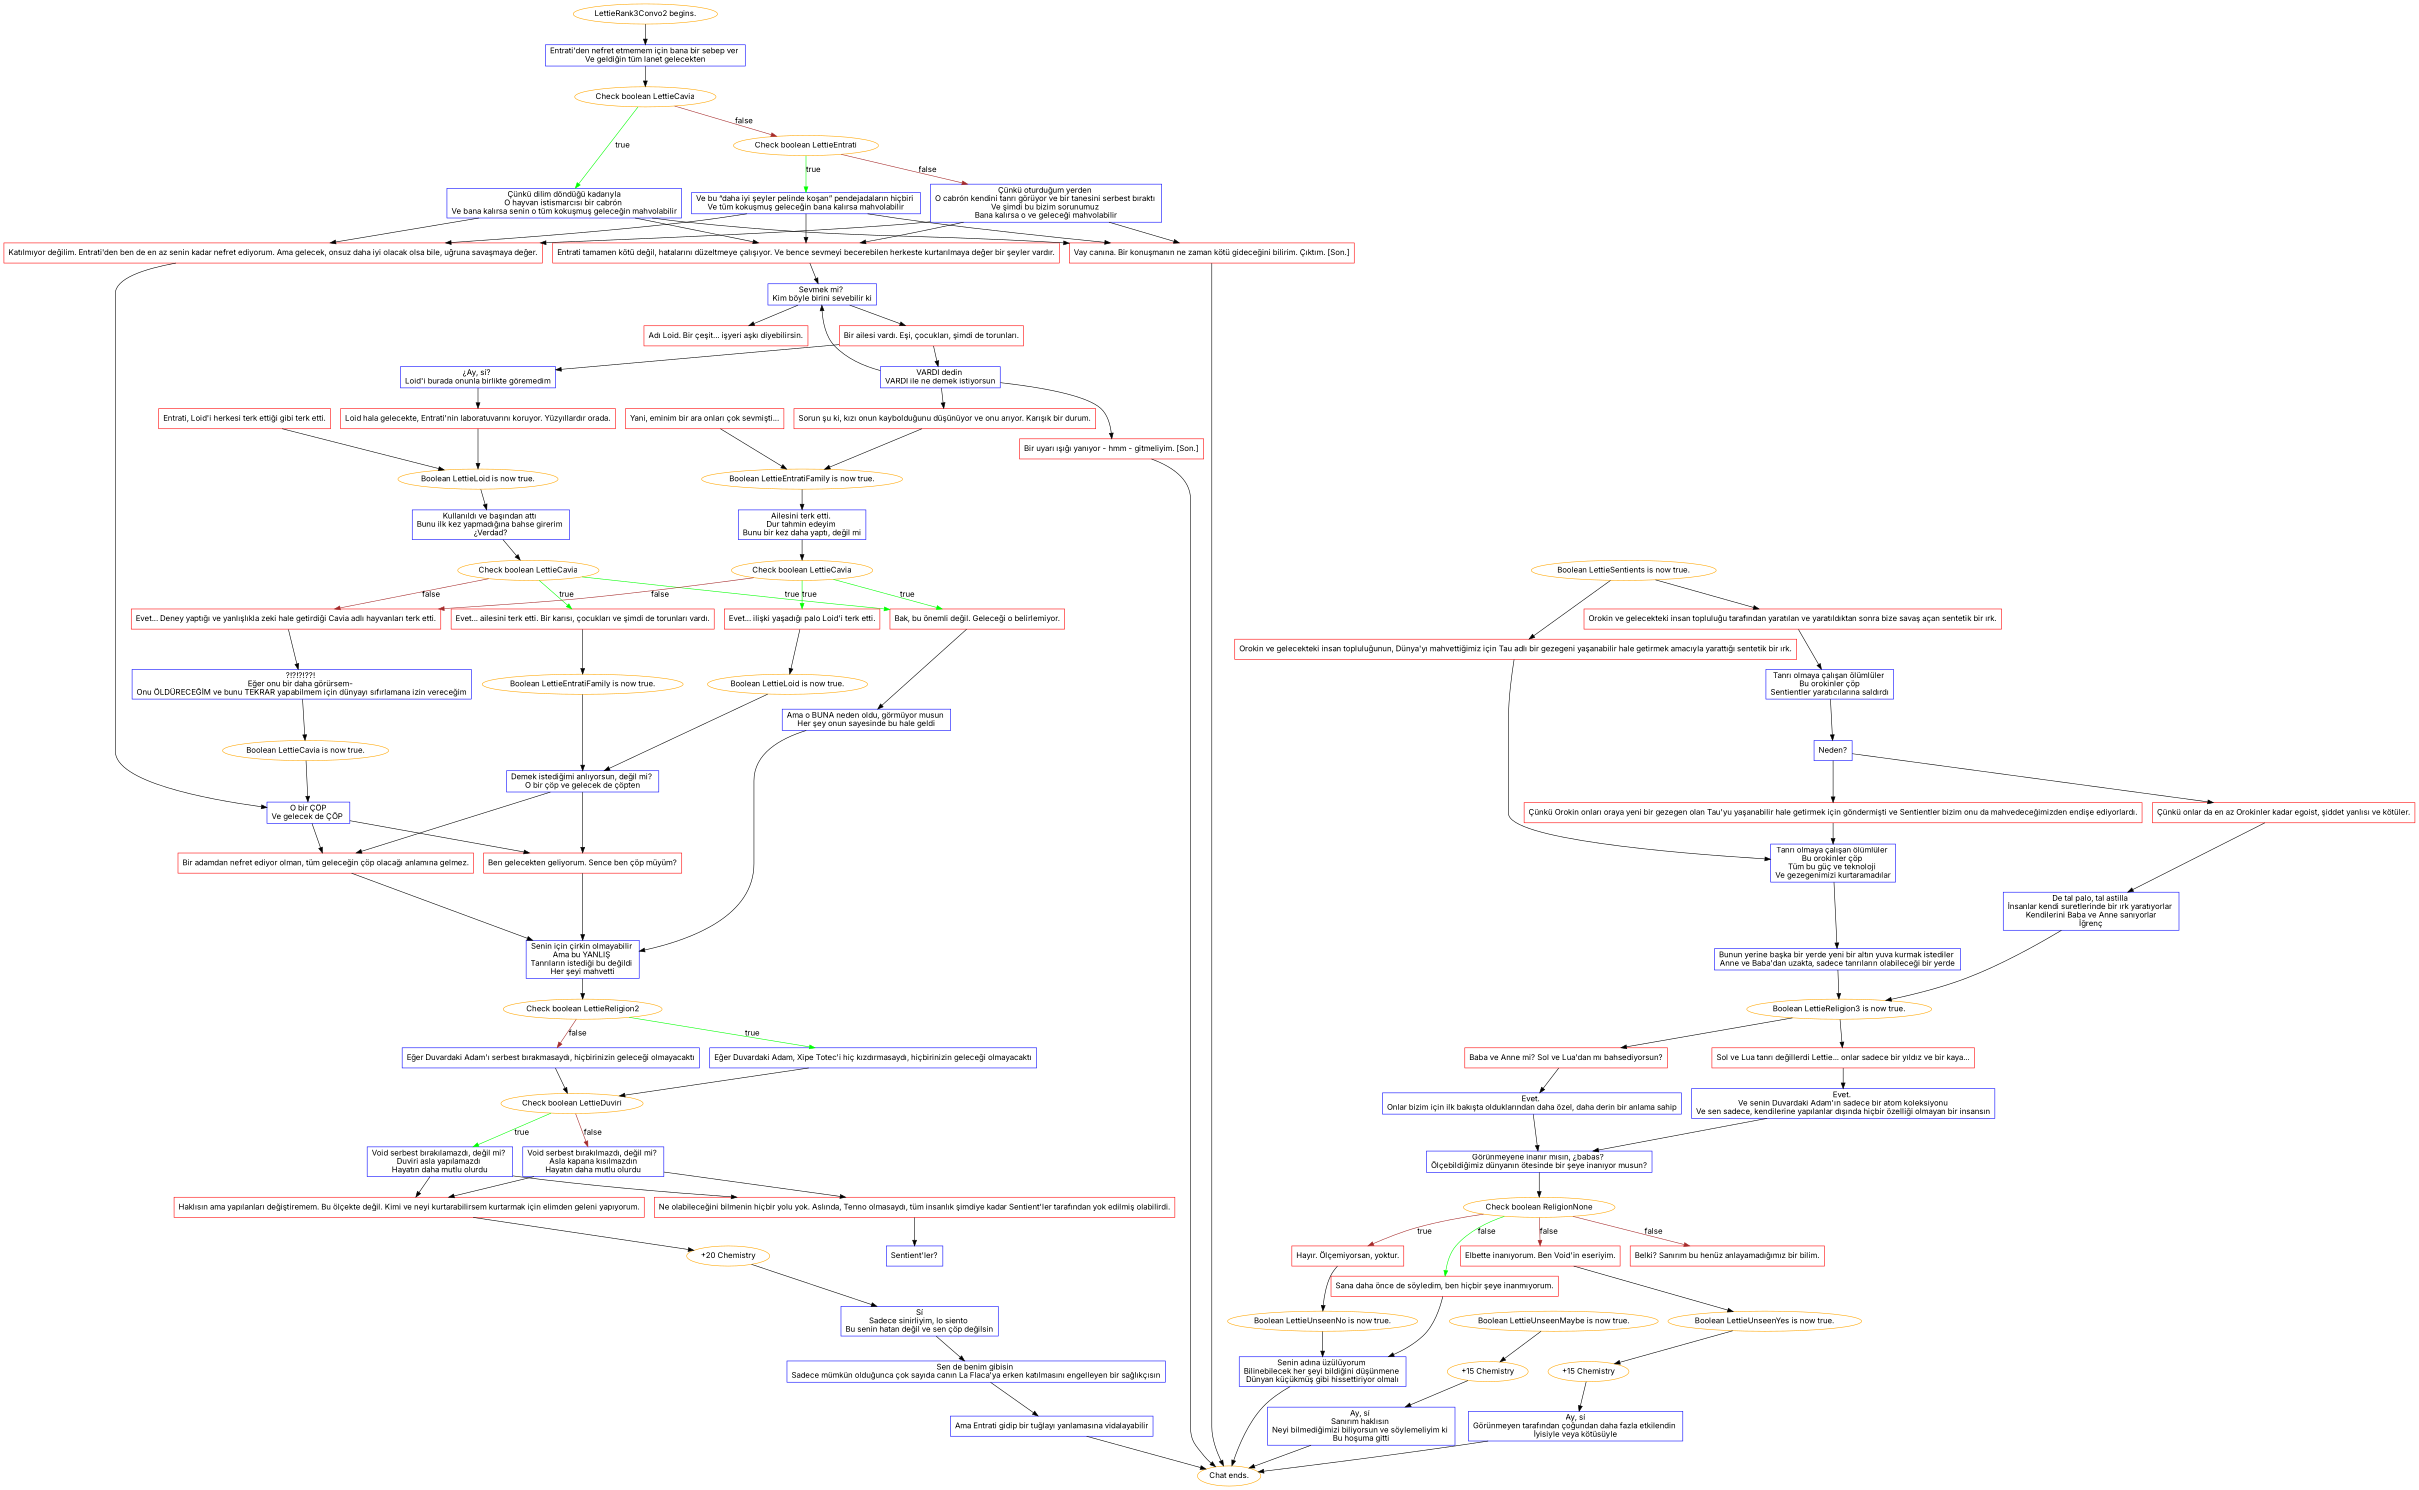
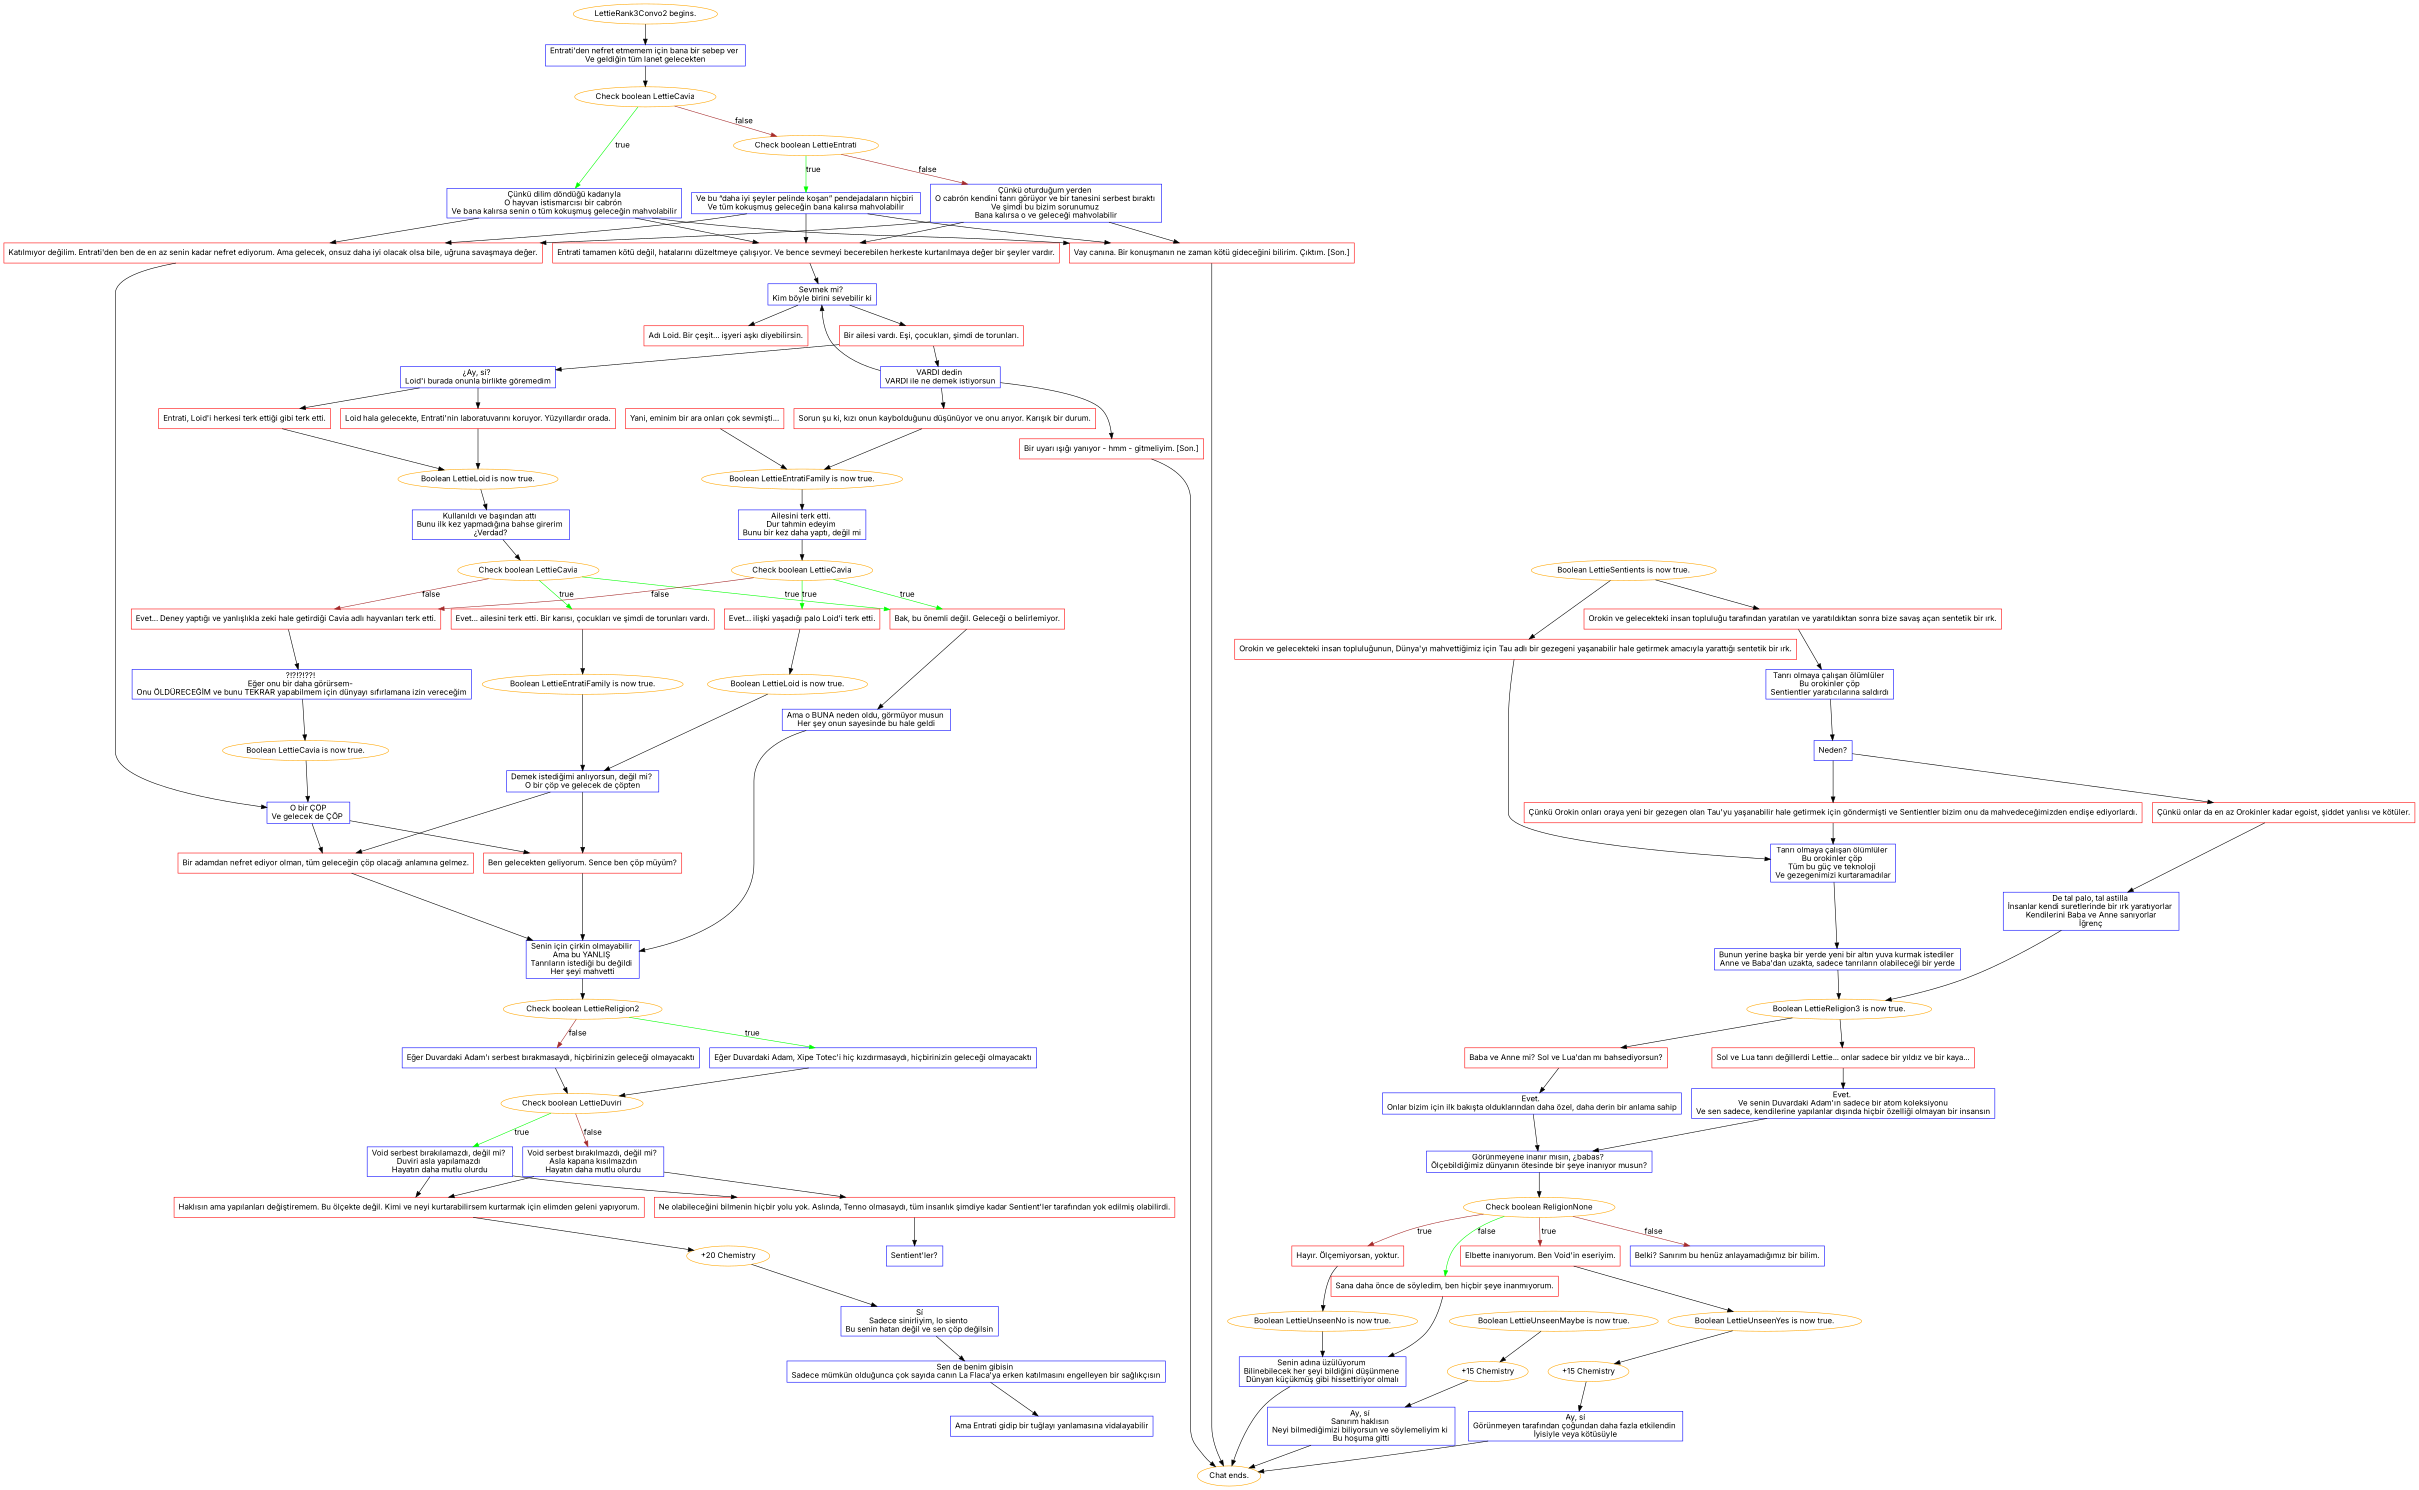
edge "¿Ay, sí? Loid'i burada onunla birlikte göremedim" -> "Entrati, Loid'i herkesi terk ettiği gibi terk etti.": added
edge "Check boolean ReligionNone" -> "Elbette inanıyorum. Ben Void'in eseriyim.": label "false" -> "true"
node "Belki? Sanırım bu henüz anlayamadığımız bir bilim.": color red -> blue
edge "Ama Entrati gidip bir tuğlayı yanlamasına vidalayabilir" -> "Chat ends.": removed
